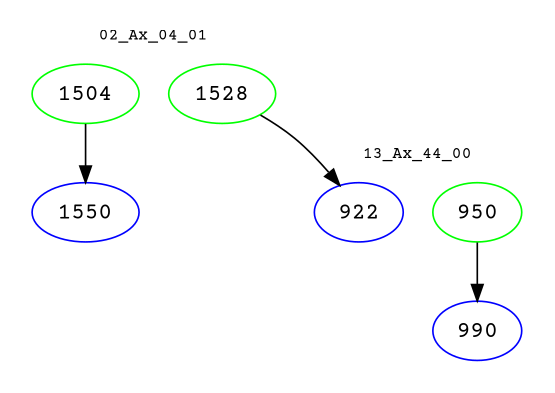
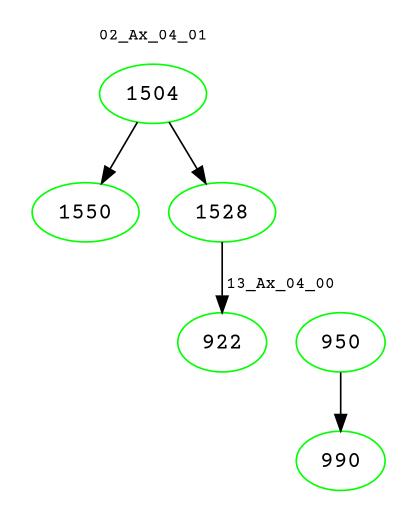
edge "1504" -> "1528": added
cluster "13_Ax_44_00": label "13_Ax_44_00" -> "13_Ax_04_00"
node "1550": color blue -> green
node "922": color blue -> green
node "990": color blue -> green
